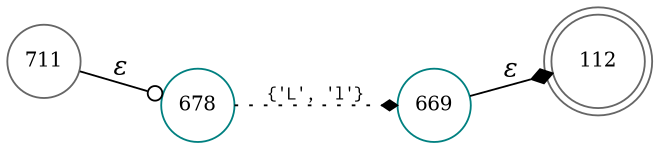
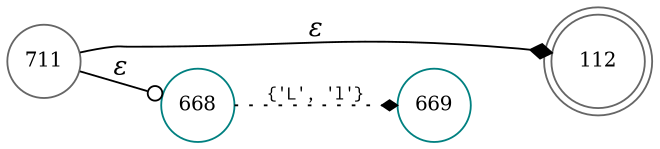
edge "669" -> "112": now "711" -> "112"
node "678": label "678" -> "668"
